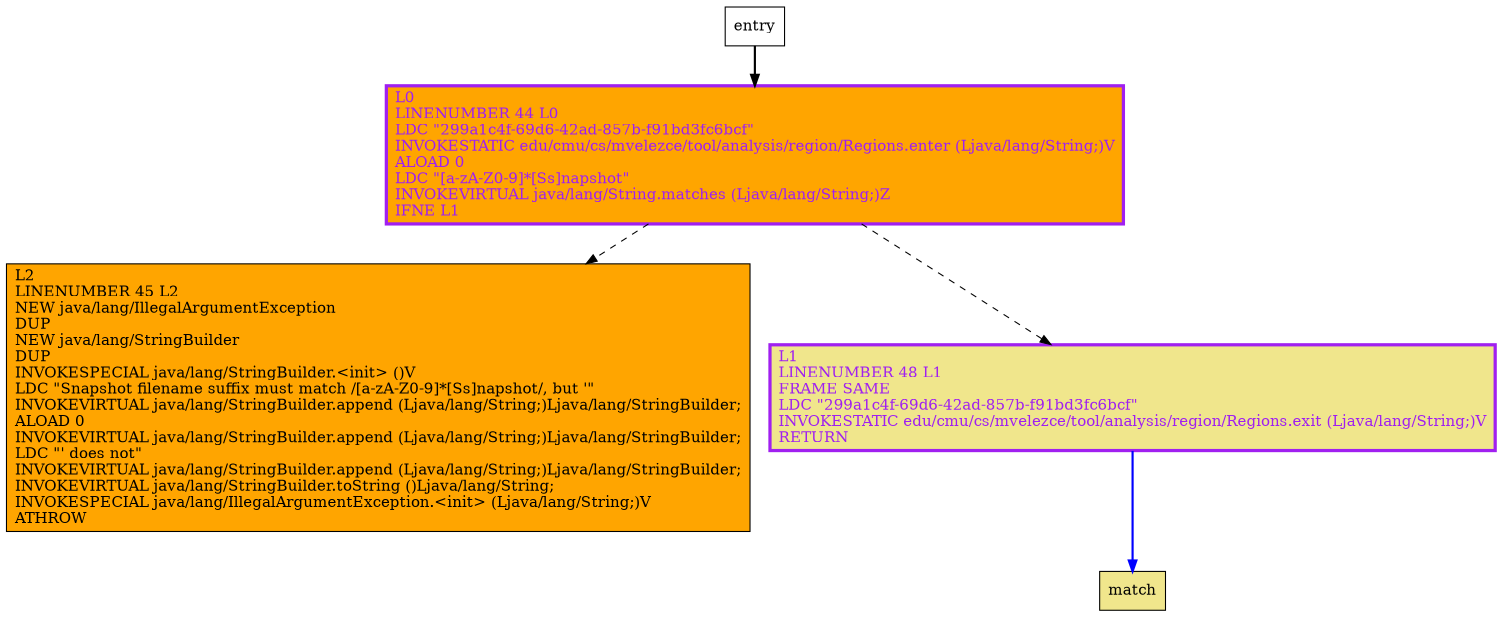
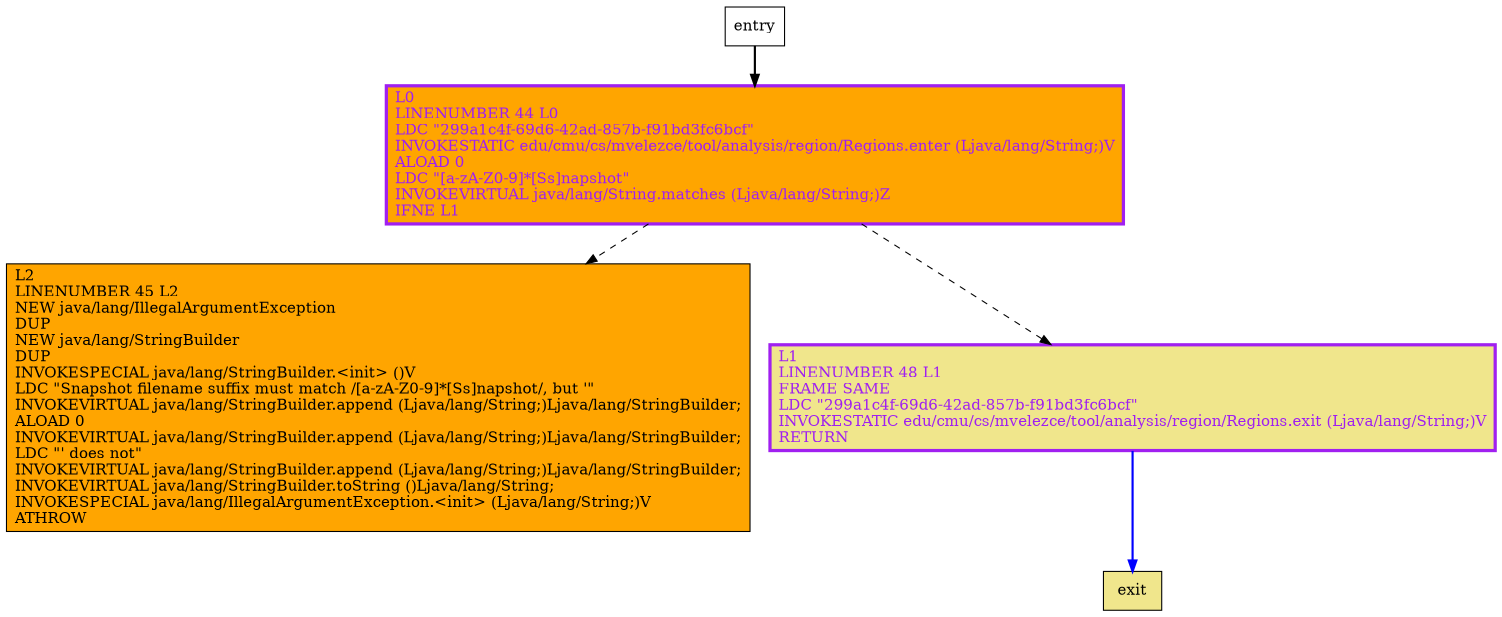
node "match": label "match" -> "exit"
